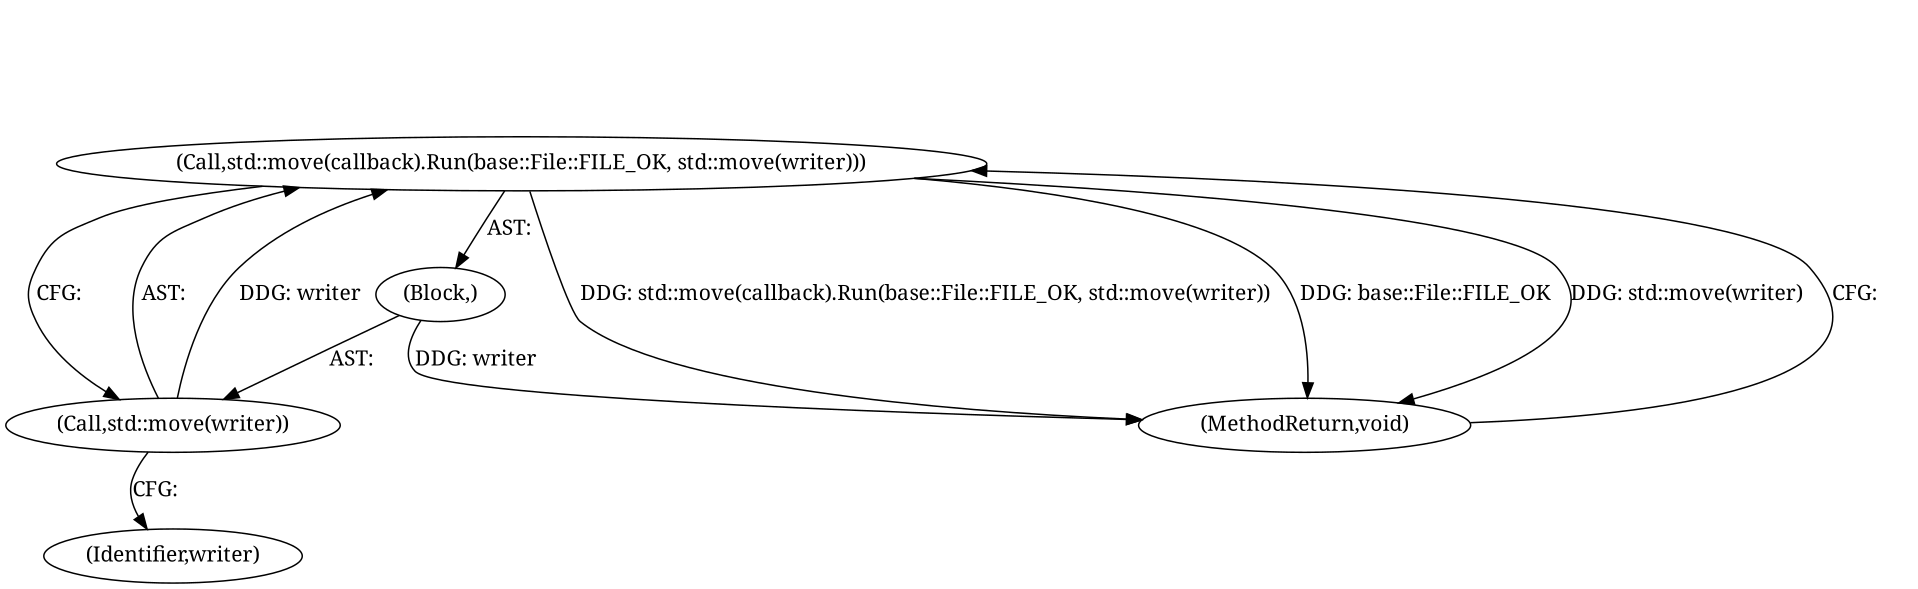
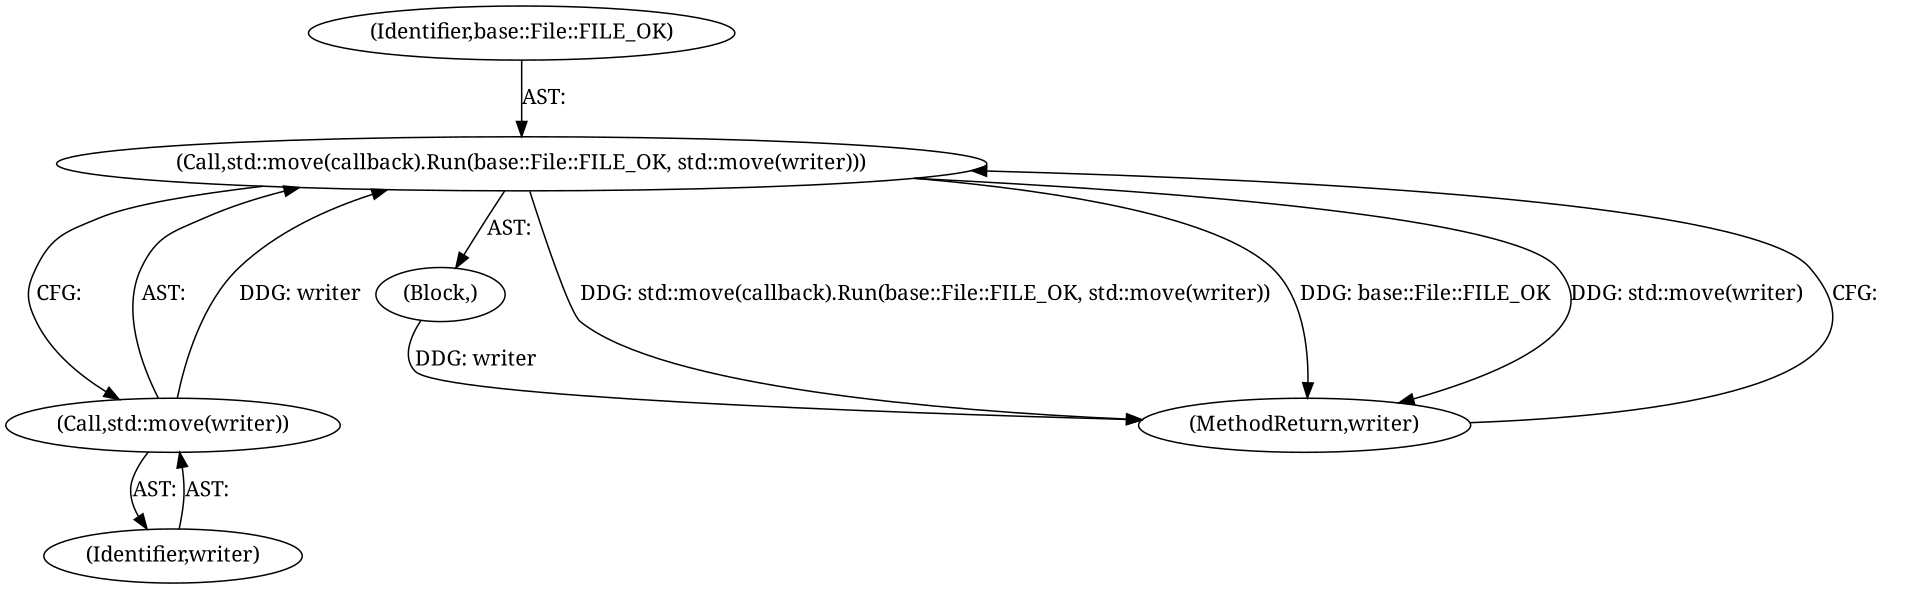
node "(Identifier,base::File::FILE_OK)": added
edge "(Block,)" -> "(Call,std::move(writer))": now "(Identifier,writer)" -> "(Call,std::move(writer))"
node "(MethodReturn,void)": label "(MethodReturn,void)" -> "(MethodReturn,writer)"
edge "(Call,std::move(writer))" -> "(Identifier,writer)": label "CFG: " -> "AST: "
